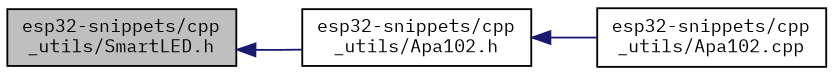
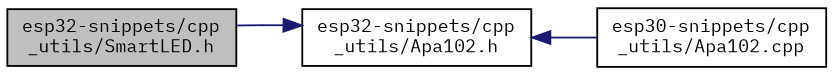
node "esp32-snippets/cpp _utils/Apa102.cpp": label "esp32-snippets/cpp _utils/Apa102.cpp" -> "esp30-snippets/cpp _utils/Apa102.cpp"
edge "esp32-snippets/cpp _utils/Apa102.h" -> "esp32-snippets/cpp _utils/SmartLED.h": reversed
